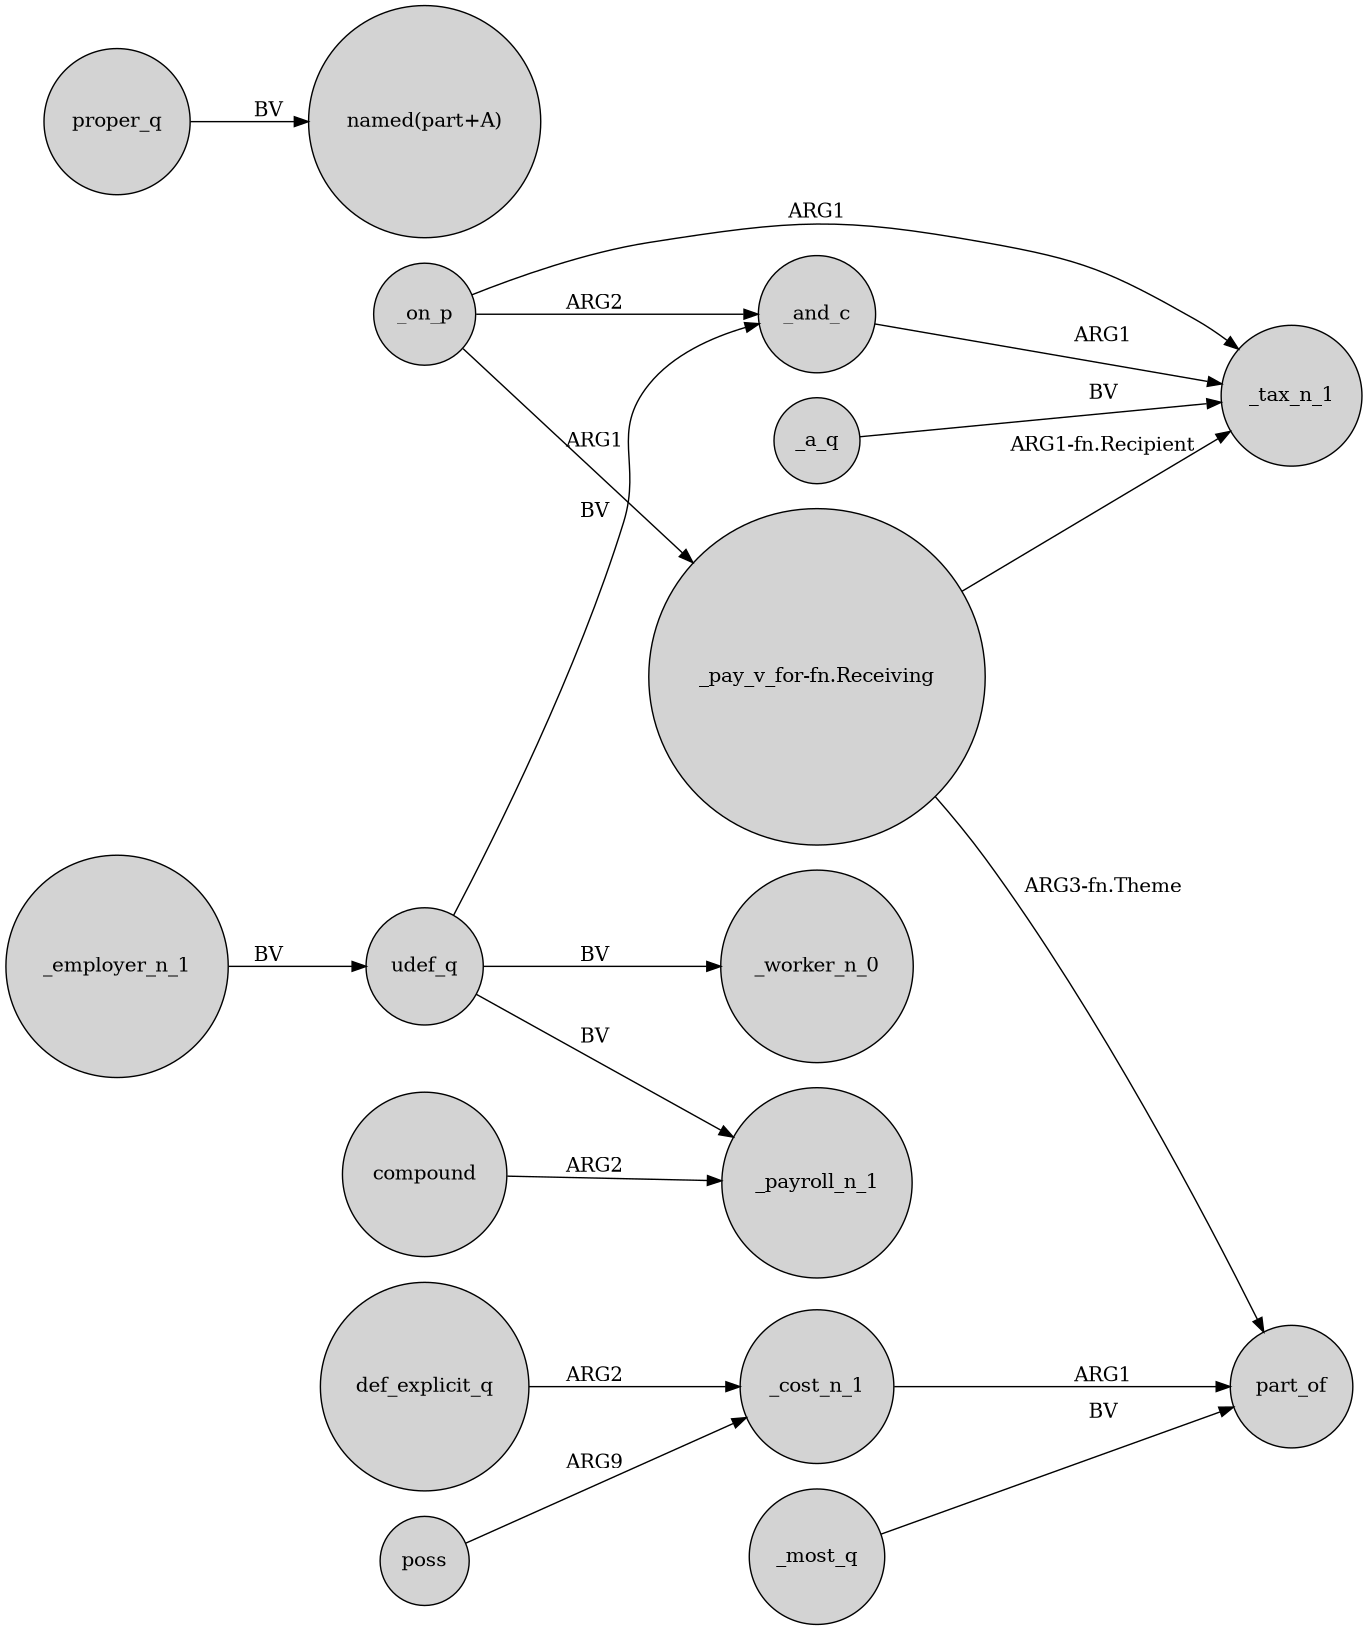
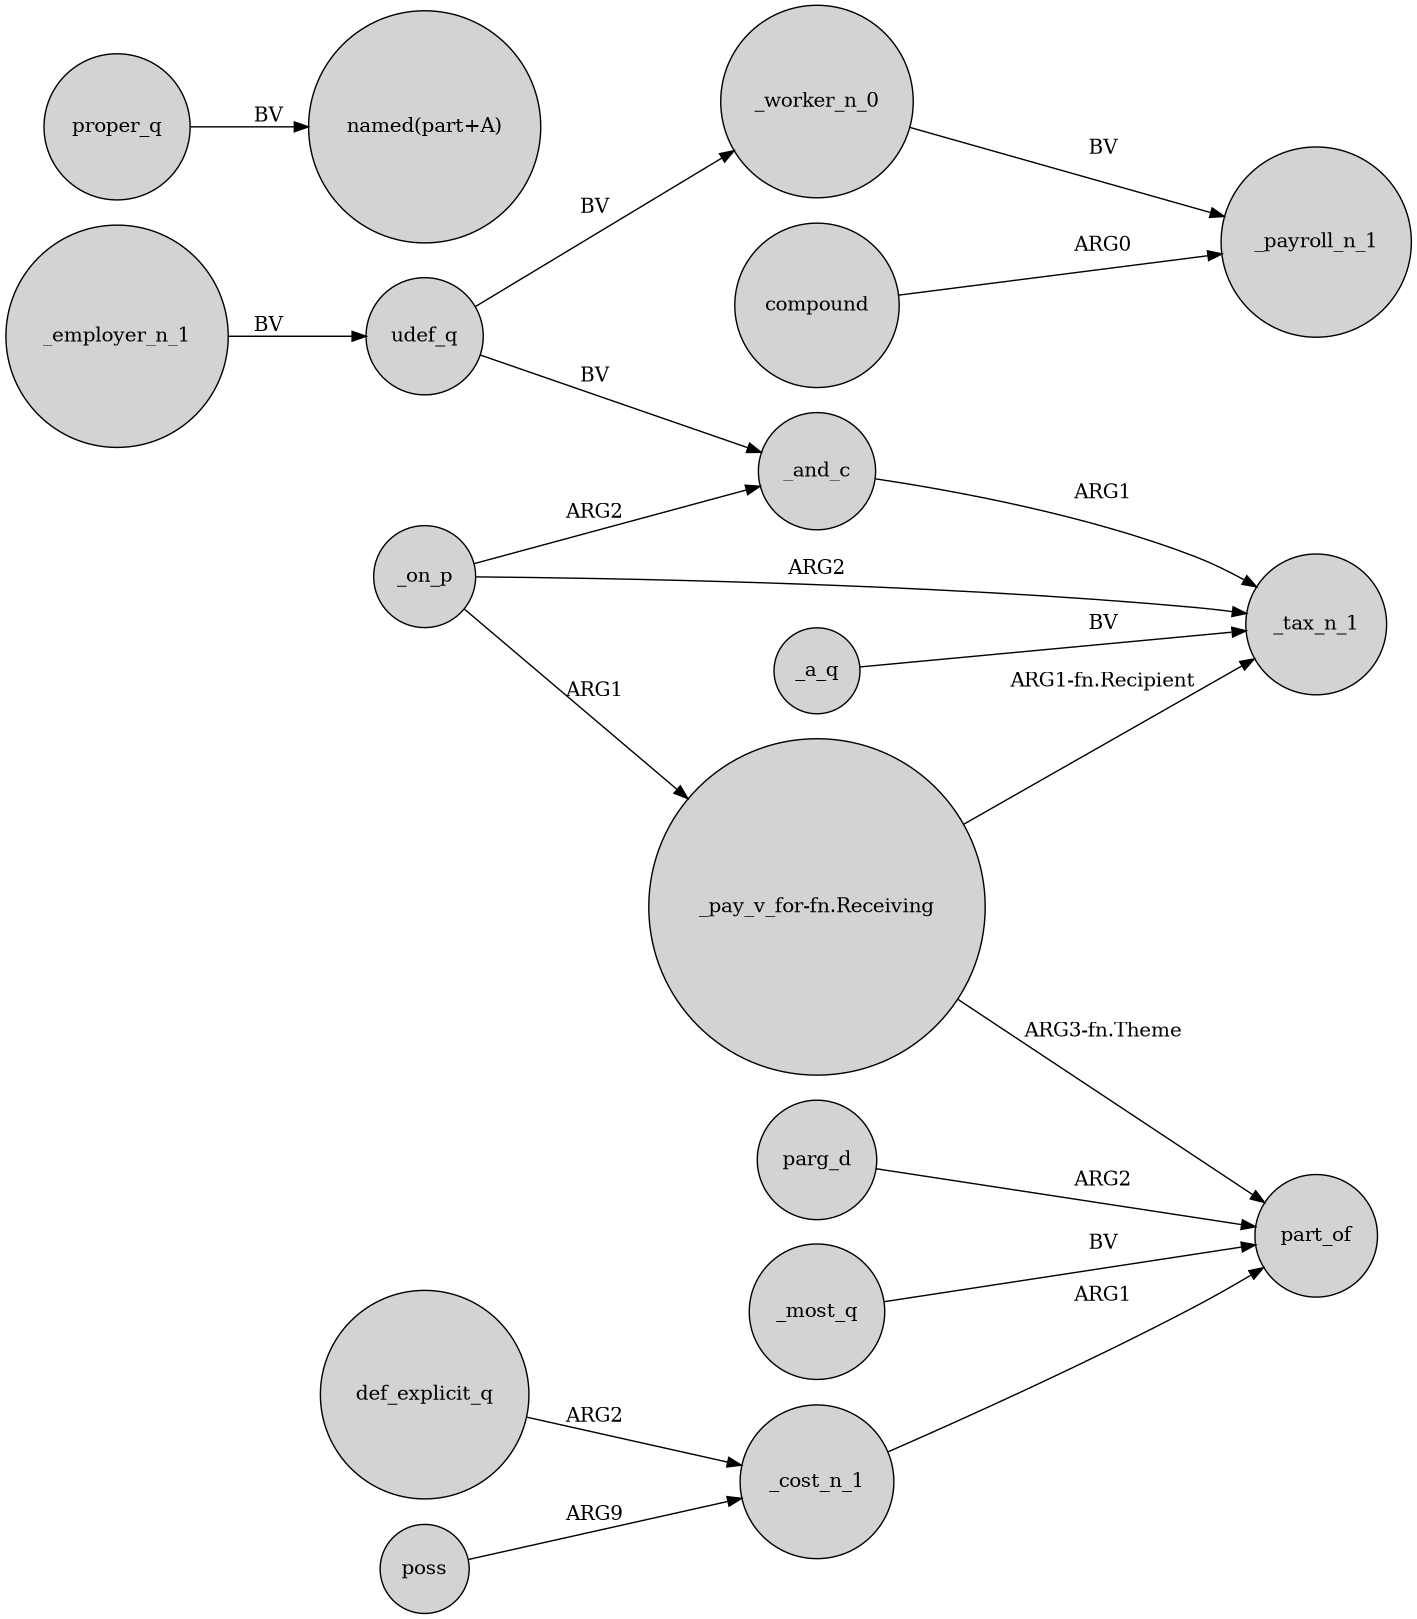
edge "_on_p" -> "_tax_n_1": label "ARG1" -> "ARG2"
edge "udef_q" -> "_payroll_n_1": now "_worker_n_0" -> "_payroll_n_1"
node "parg_d": added
edge "compound" -> "_payroll_n_1": label "ARG2" -> "ARG0"
